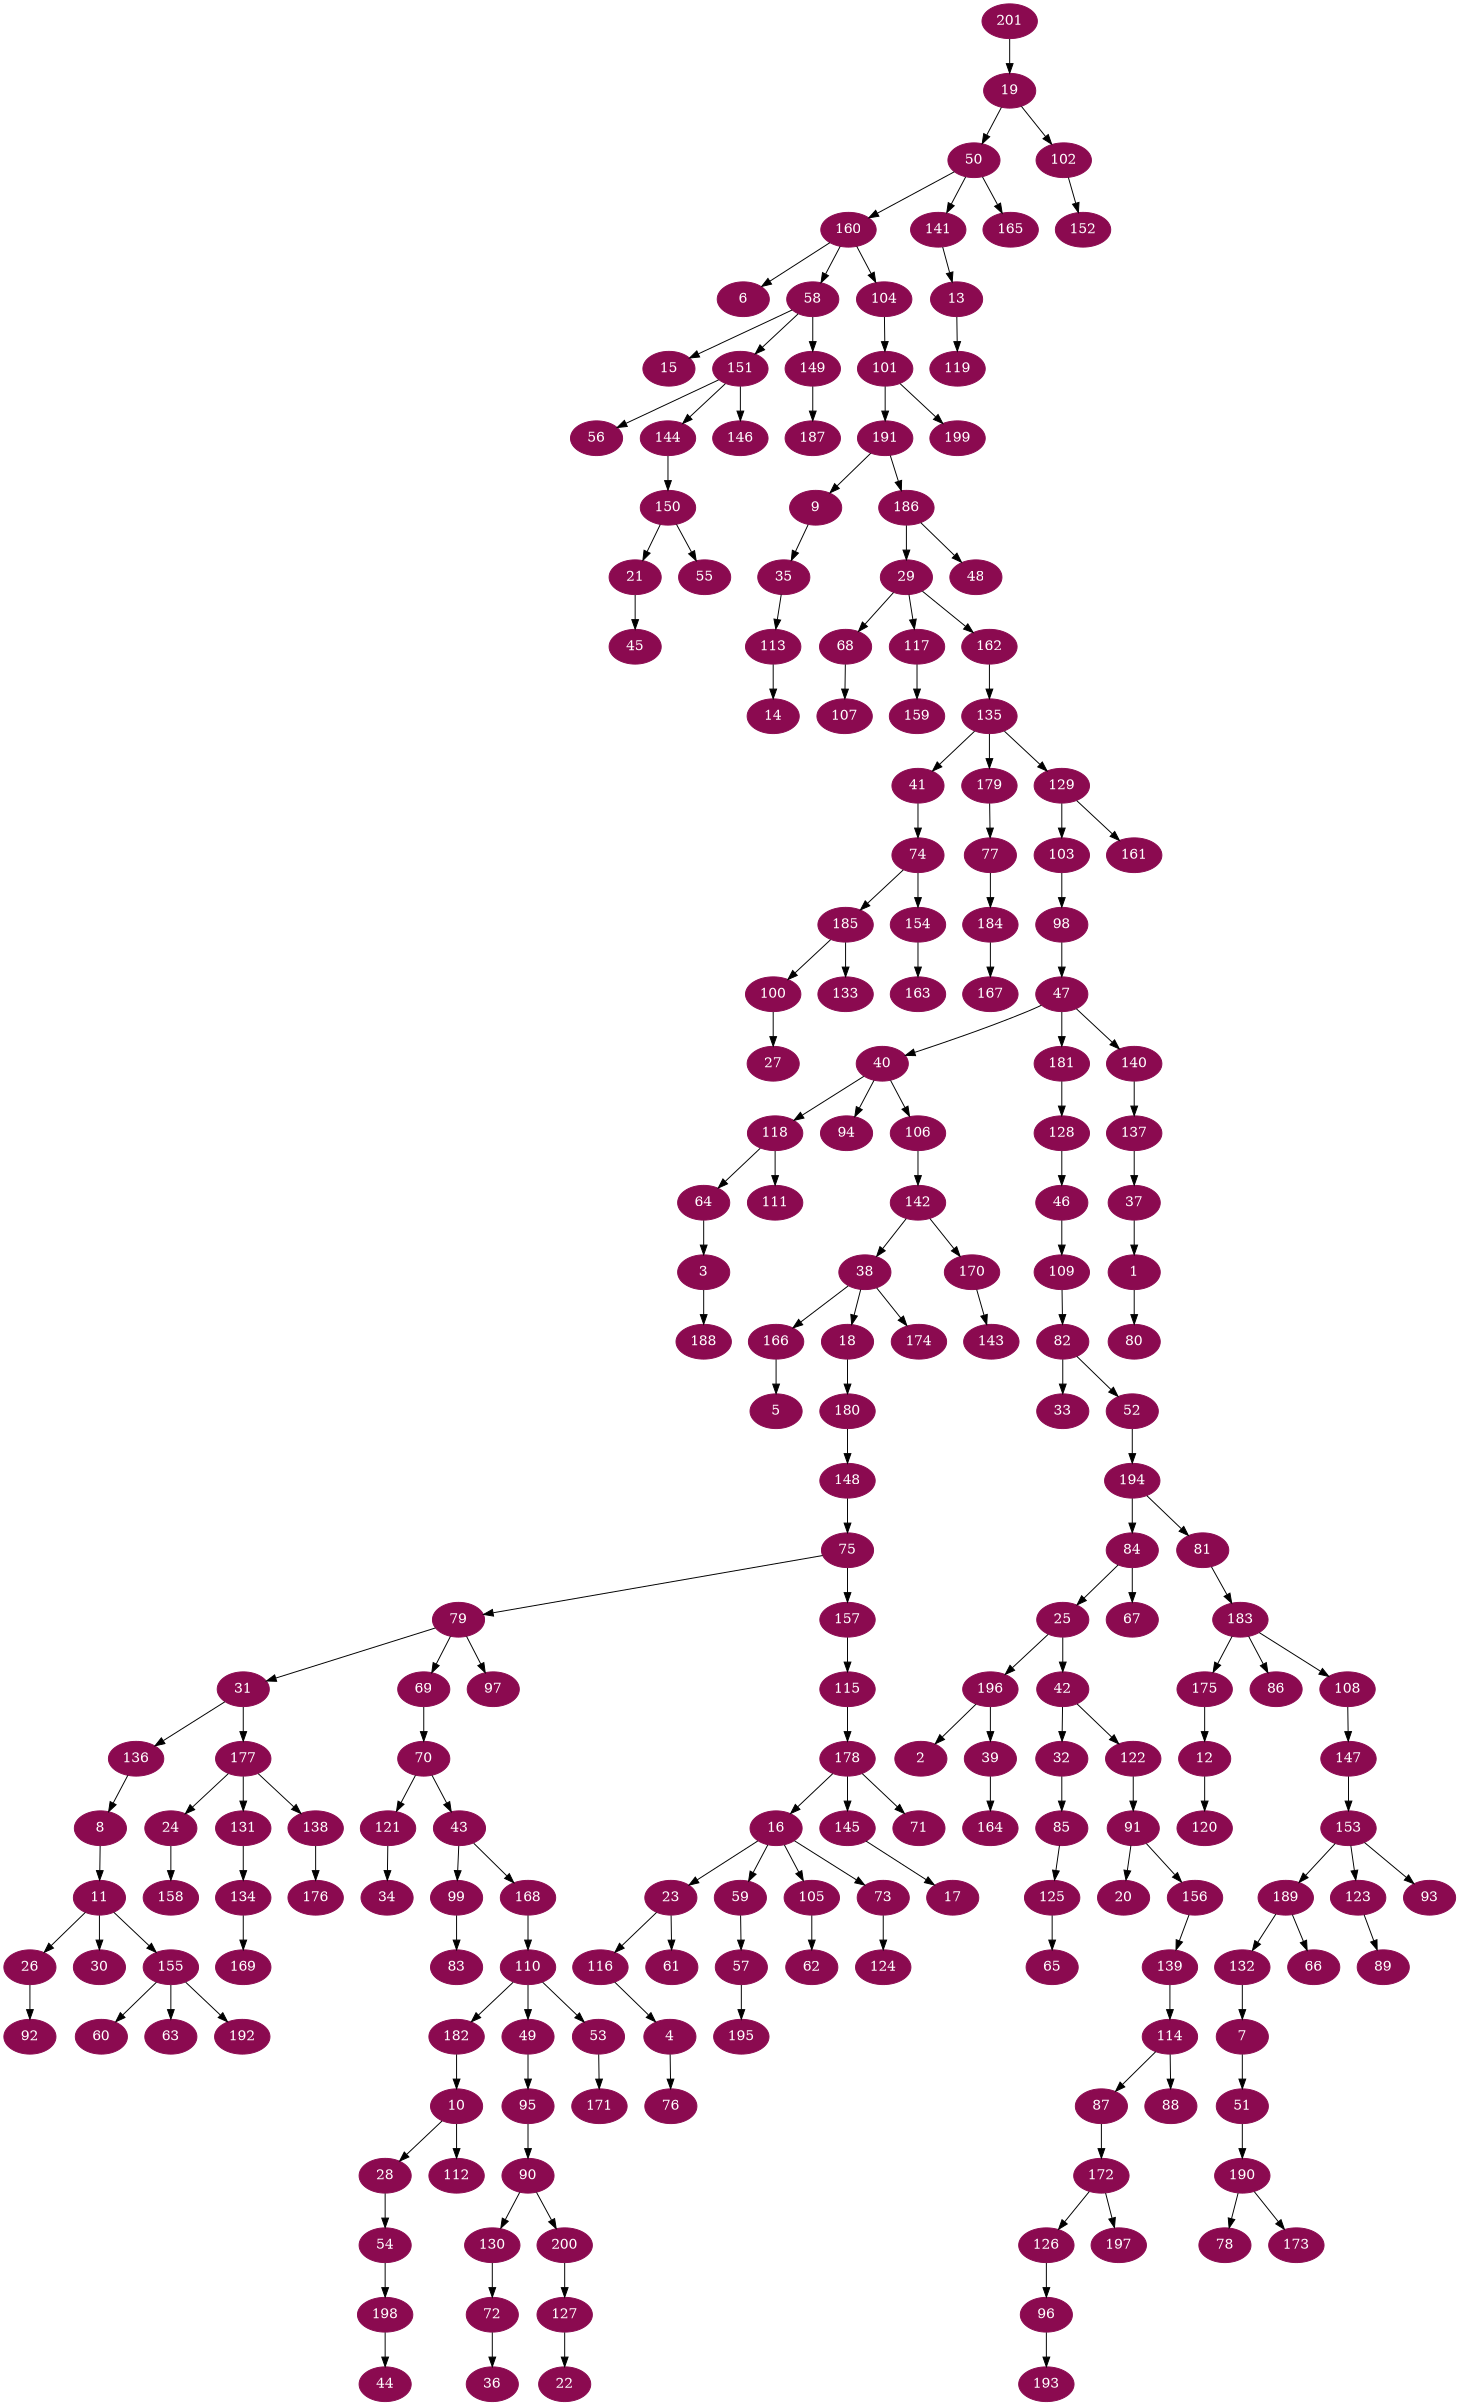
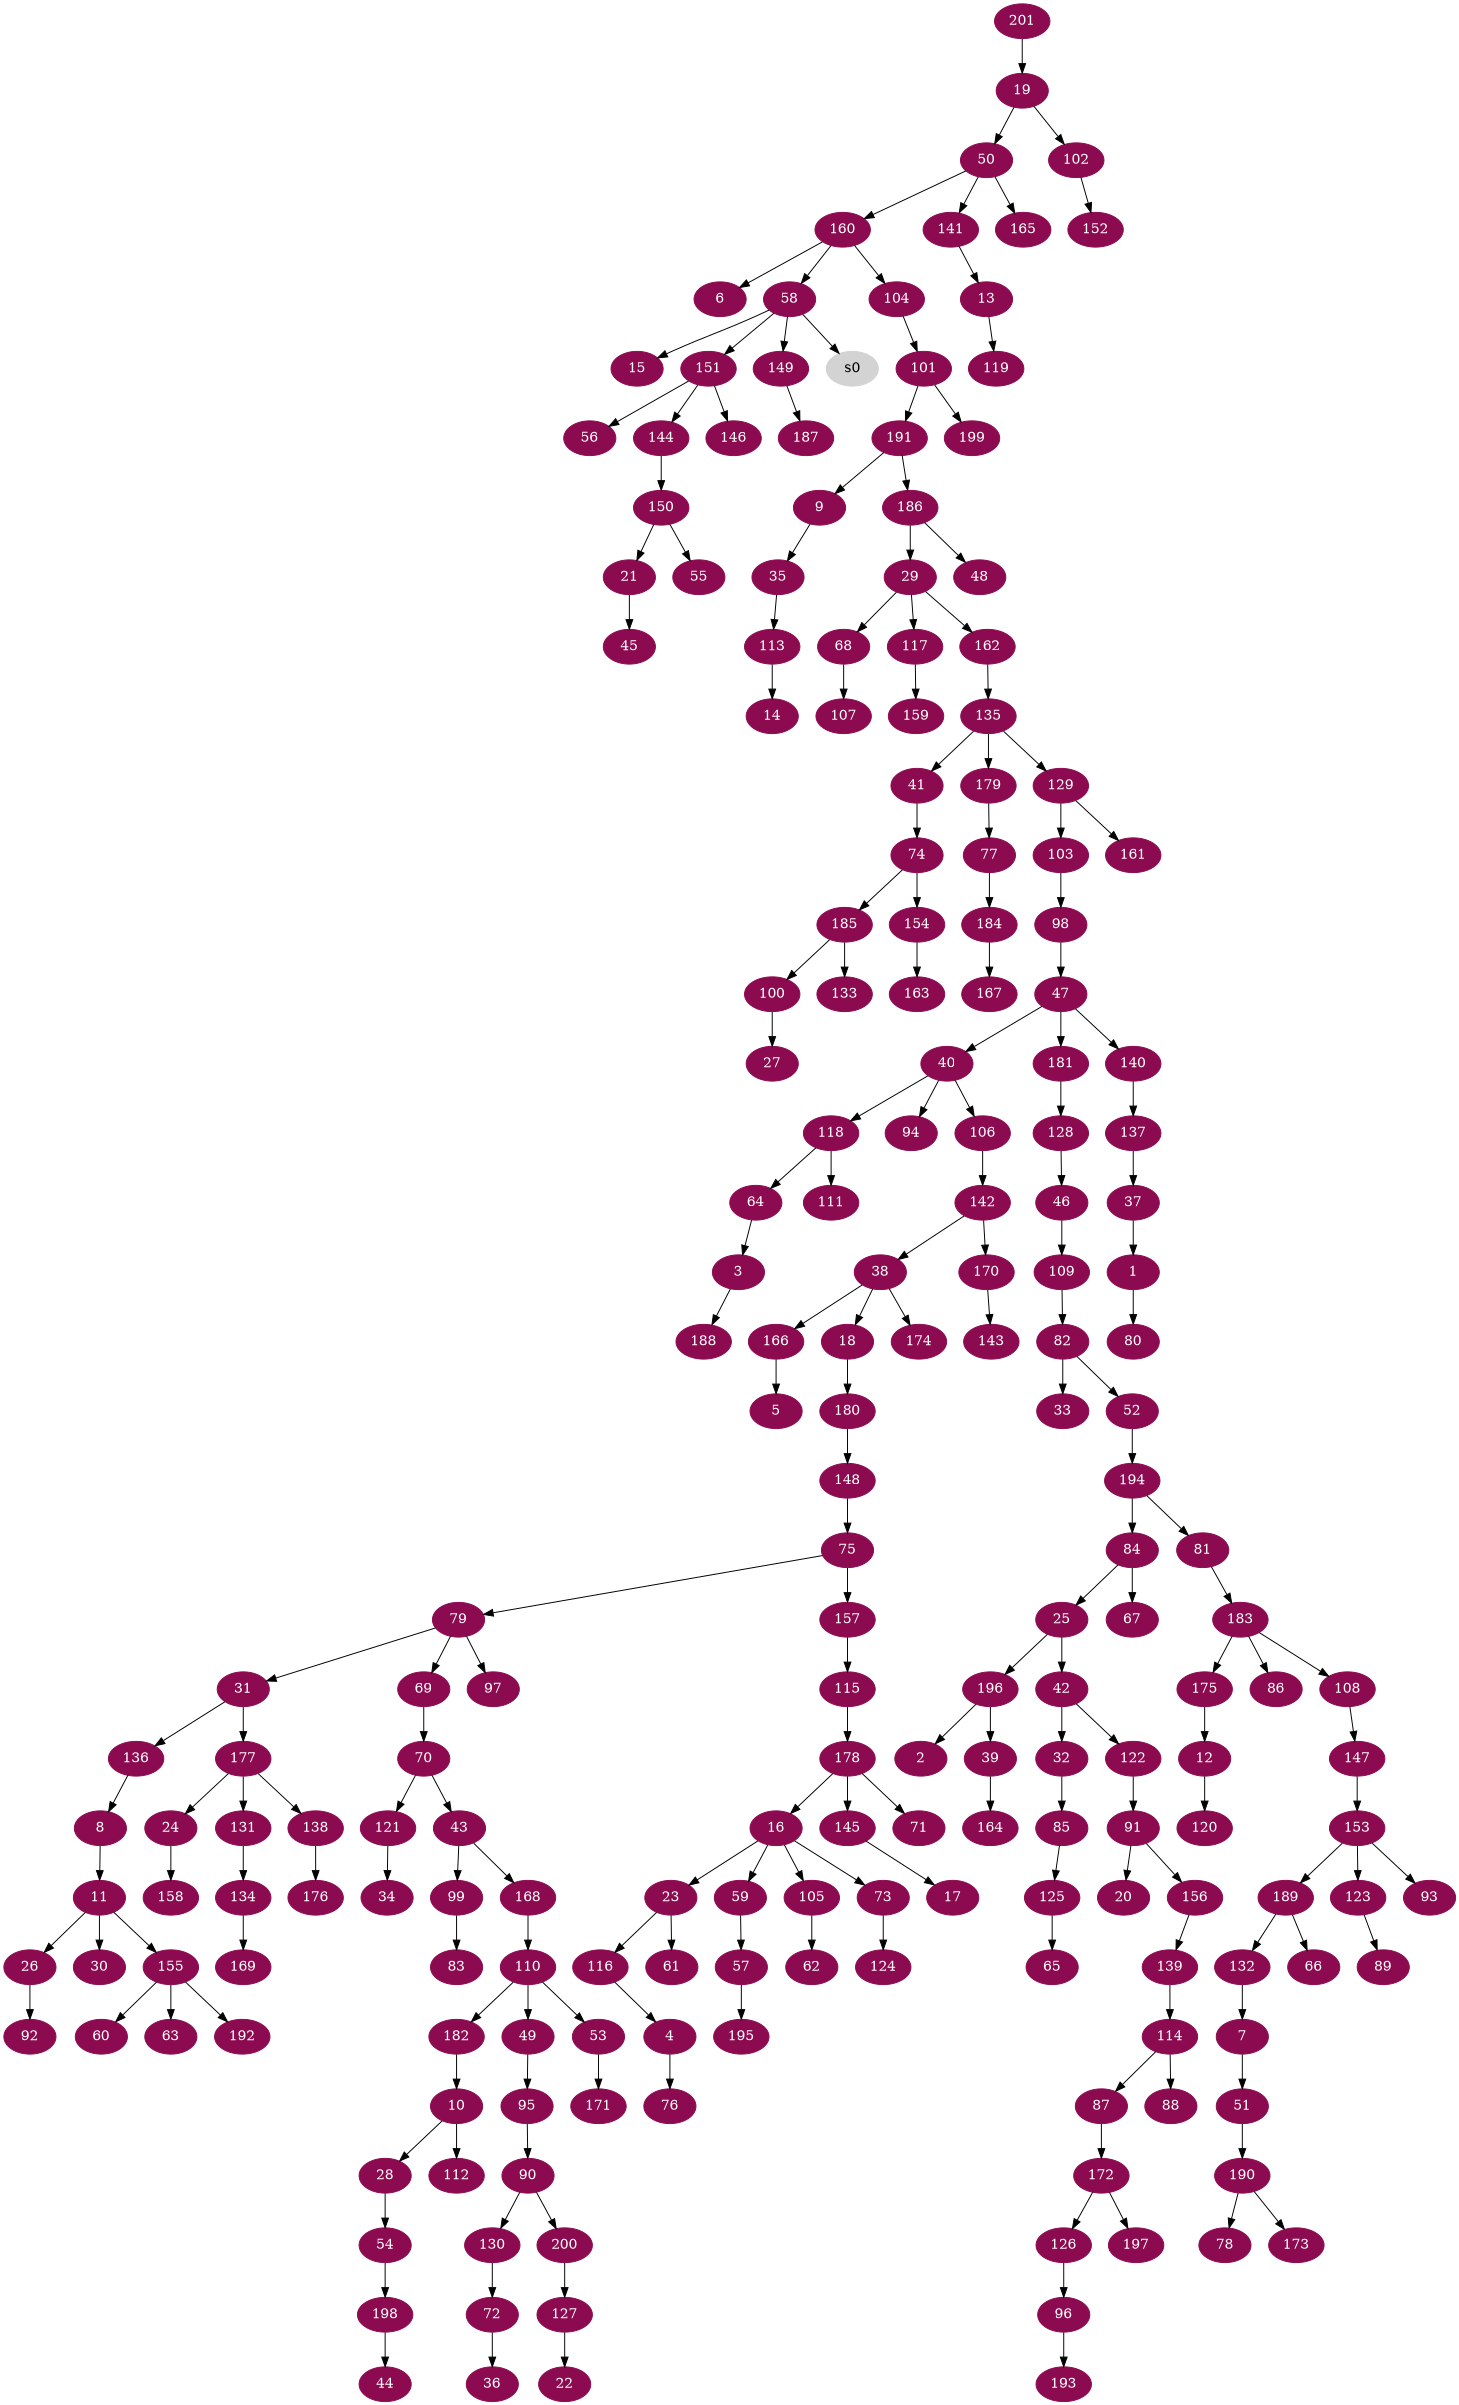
node "s0": added
